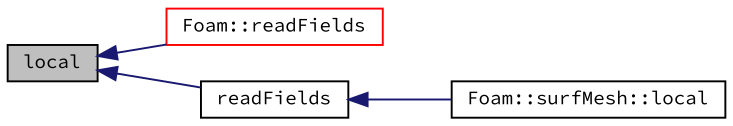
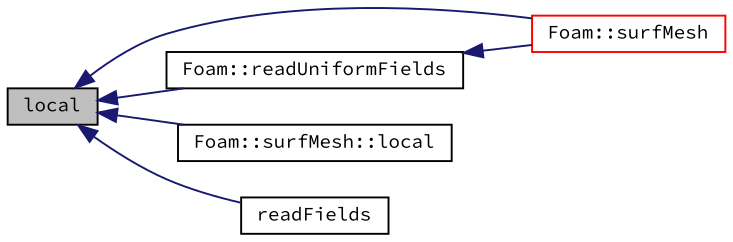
node "Foam::readFields": label "Foam::readFields" -> "Foam::surfMesh"
node "Foam::readUniformFields": added
edge "Foam::surfMesh::local" -> "readFields": now "Foam::surfMesh::local" -> "local"
